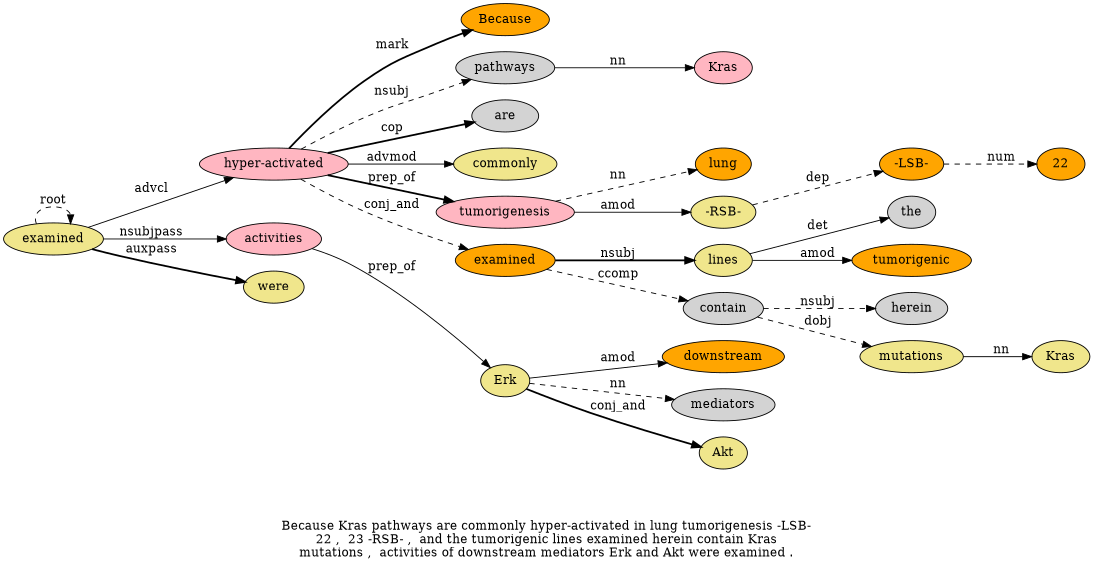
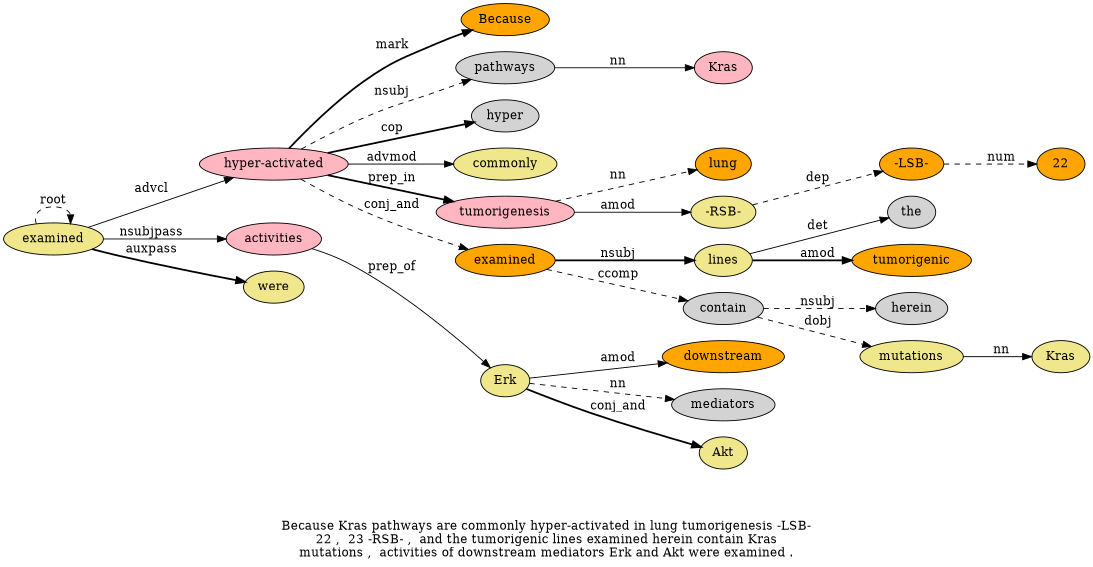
node "are": label "are" -> "hyper"
edge "hyper-activated" -> "tumorigenesis": label "prep_of" -> "prep_in"
edge "lines" -> "tumorigenic": style solid -> bold
